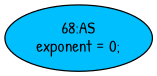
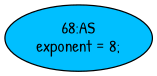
node "68:AS exponent = 0;": label "68:AS exponent = 0;" -> "68:AS exponent = 8;"
